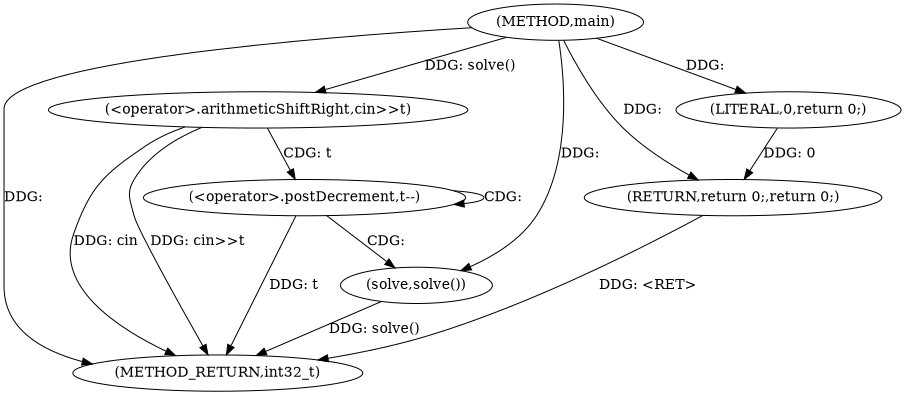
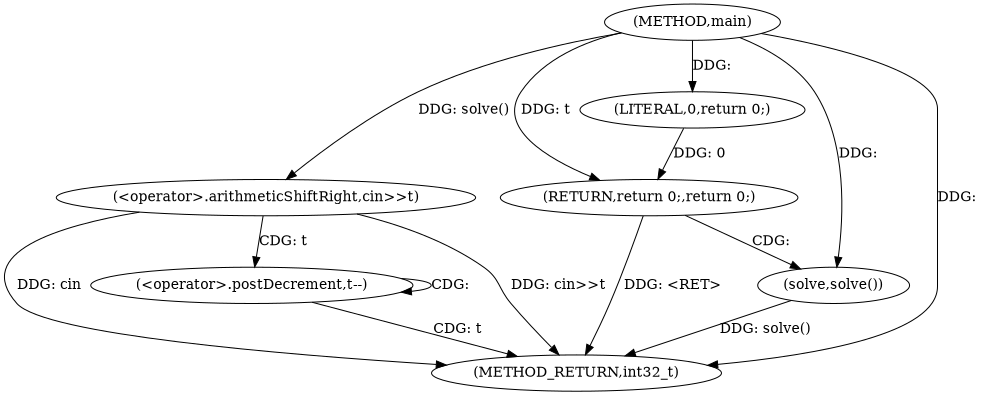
edge "(METHOD,main)" -> "(RETURN,return 0;,return 0;)": label "DDG: " -> "DDG: t"
edge "(<operator>.postDecrement,t--)" -> "(solve,solve())": now "(RETURN,return 0;,return 0;)" -> "(solve,solve())"
edge "(<operator>.postDecrement,t--)" -> "(METHOD_RETURN,int32_t)": label "DDG: t" -> "CDG: t"
